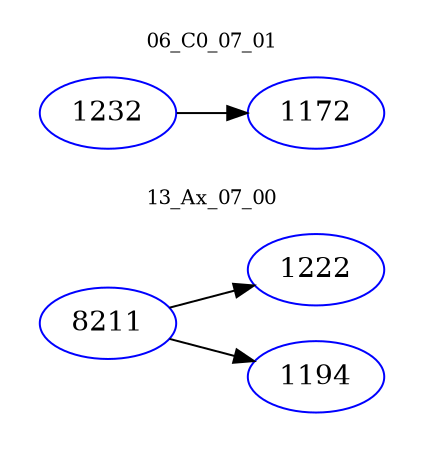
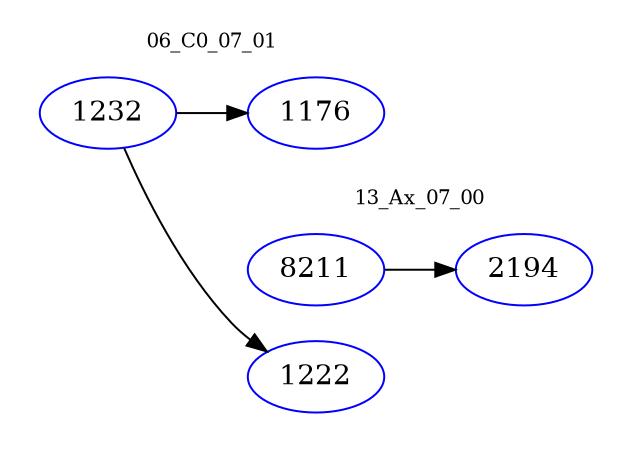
node "1172": label "1172" -> "1176"
edge "8211" -> "1222": now "1232" -> "1222"
node "1194": label "1194" -> "2194"
